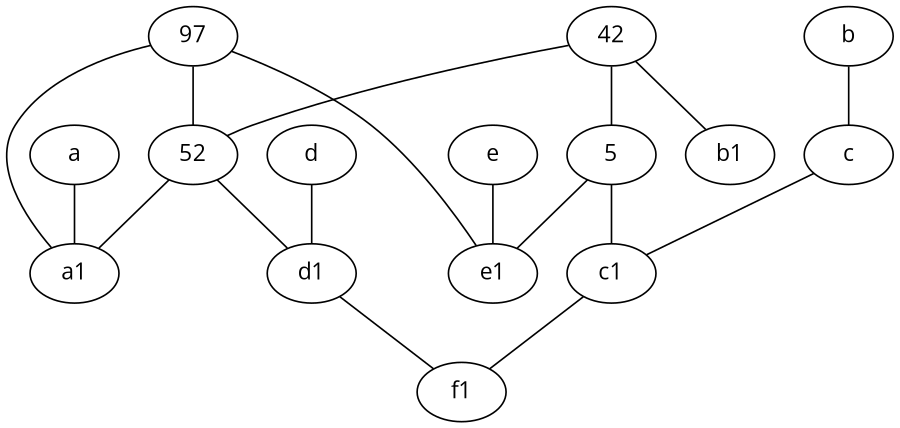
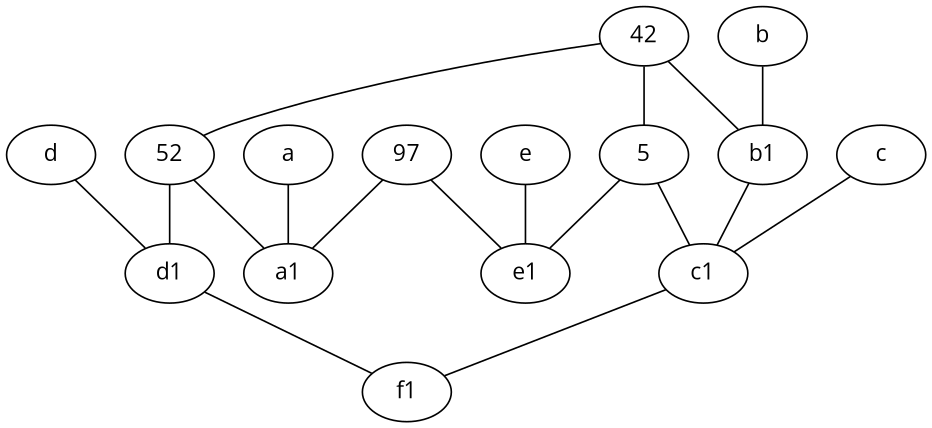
edge "97" -- "52": removed
edge "b" -- "c": now "b" -- "b1"
edge "b1" -- "c1": added
